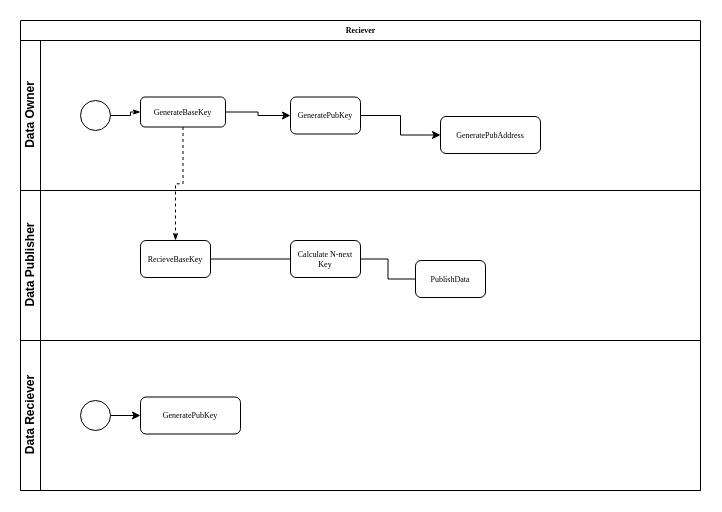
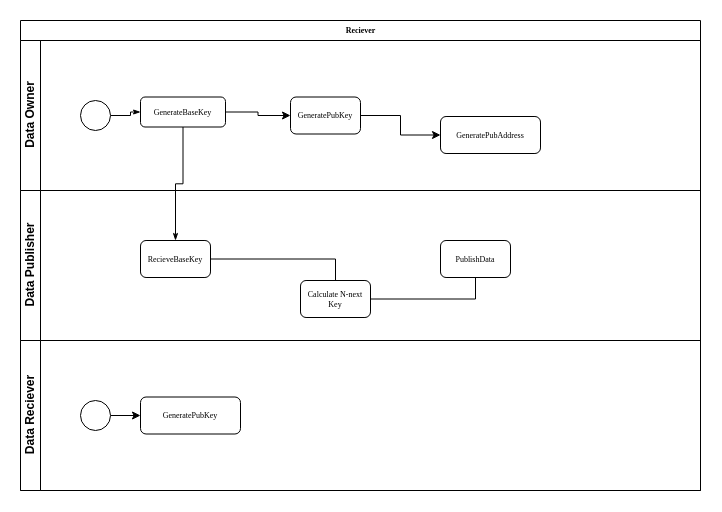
edge "GenerateBaseKey" -> "RecieveBaseKey": style dashed -> solid
node "Calculate N-next Key": moved (326, 259) -> (336, 299)
node "PublishData": moved (451, 279) -> (476, 259)
